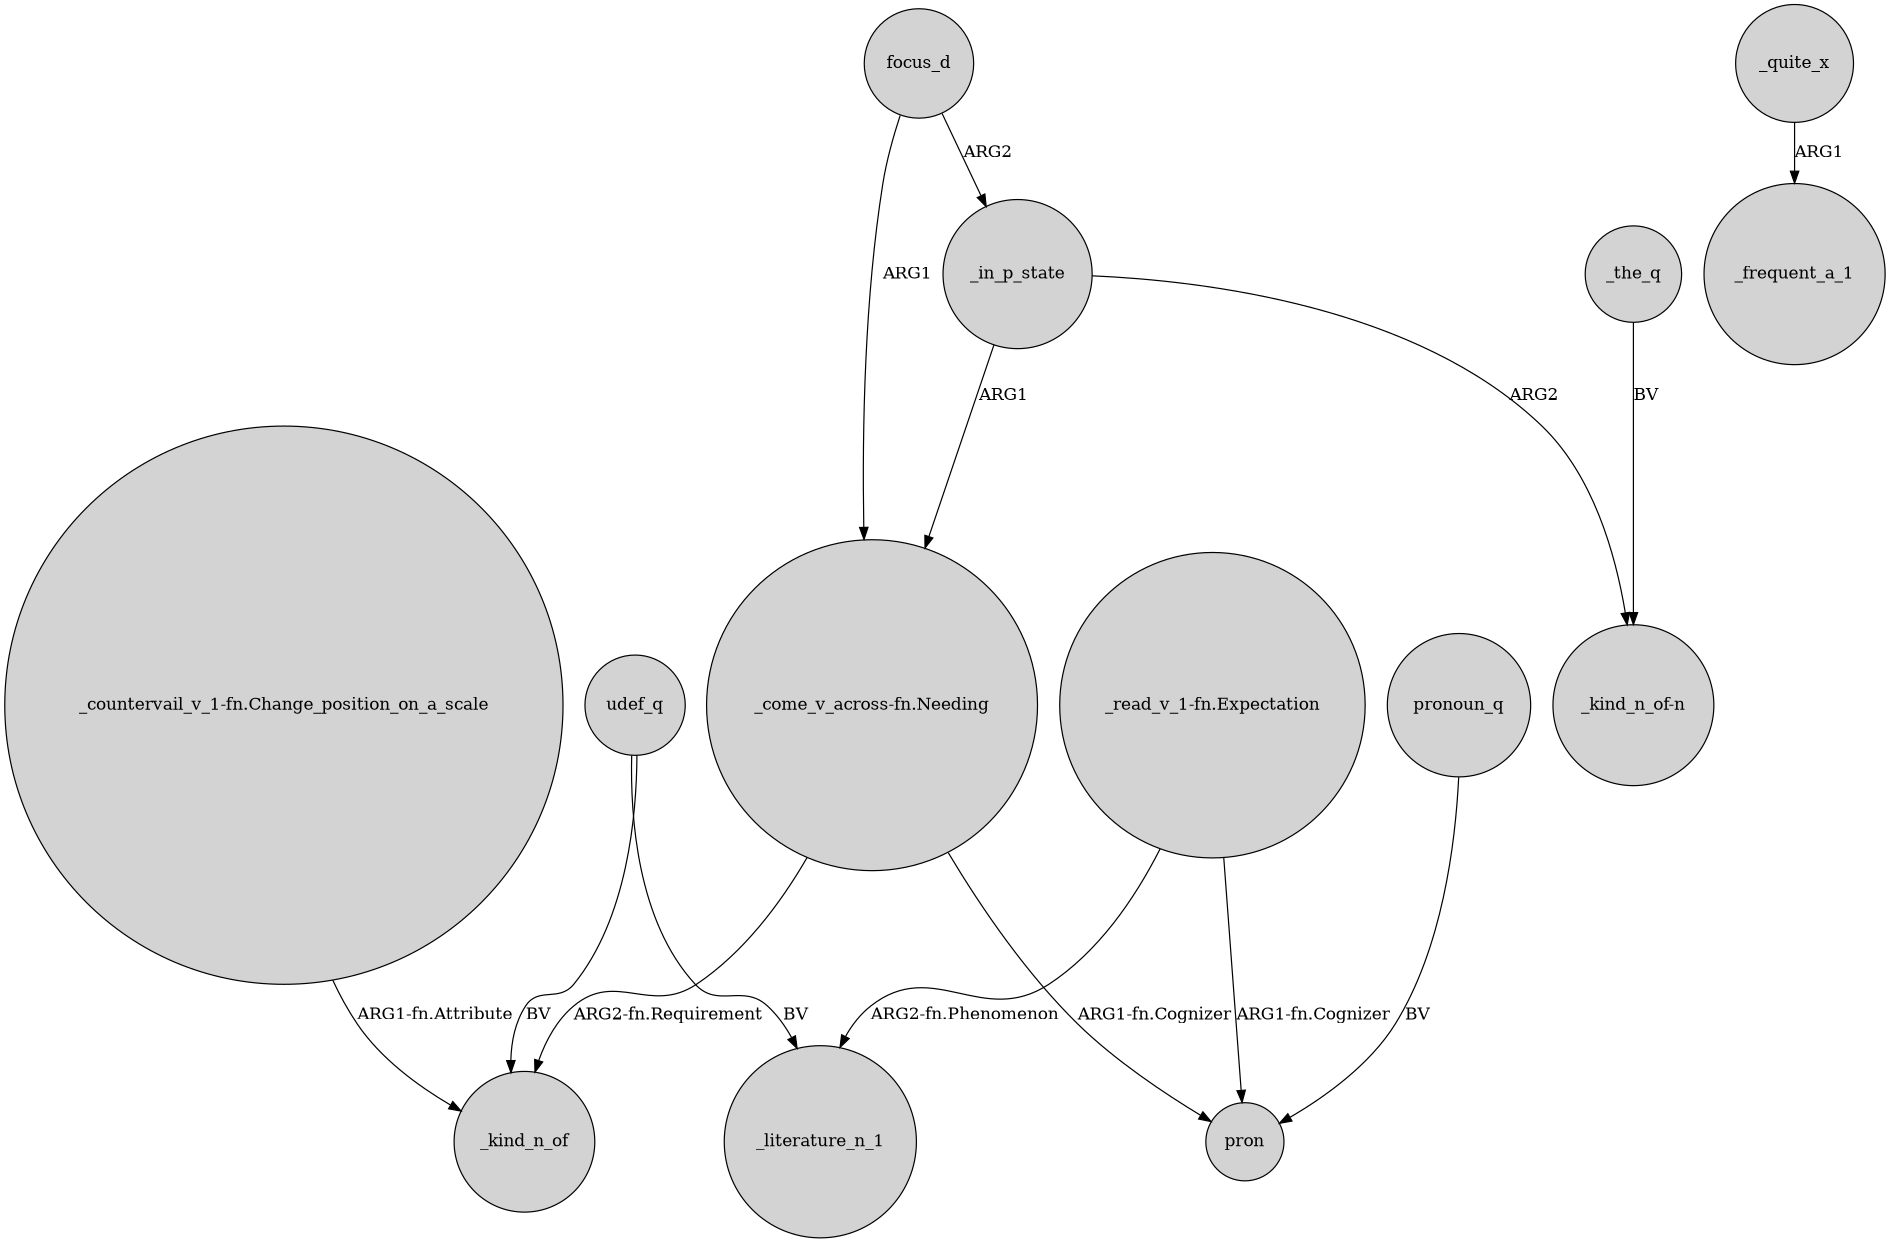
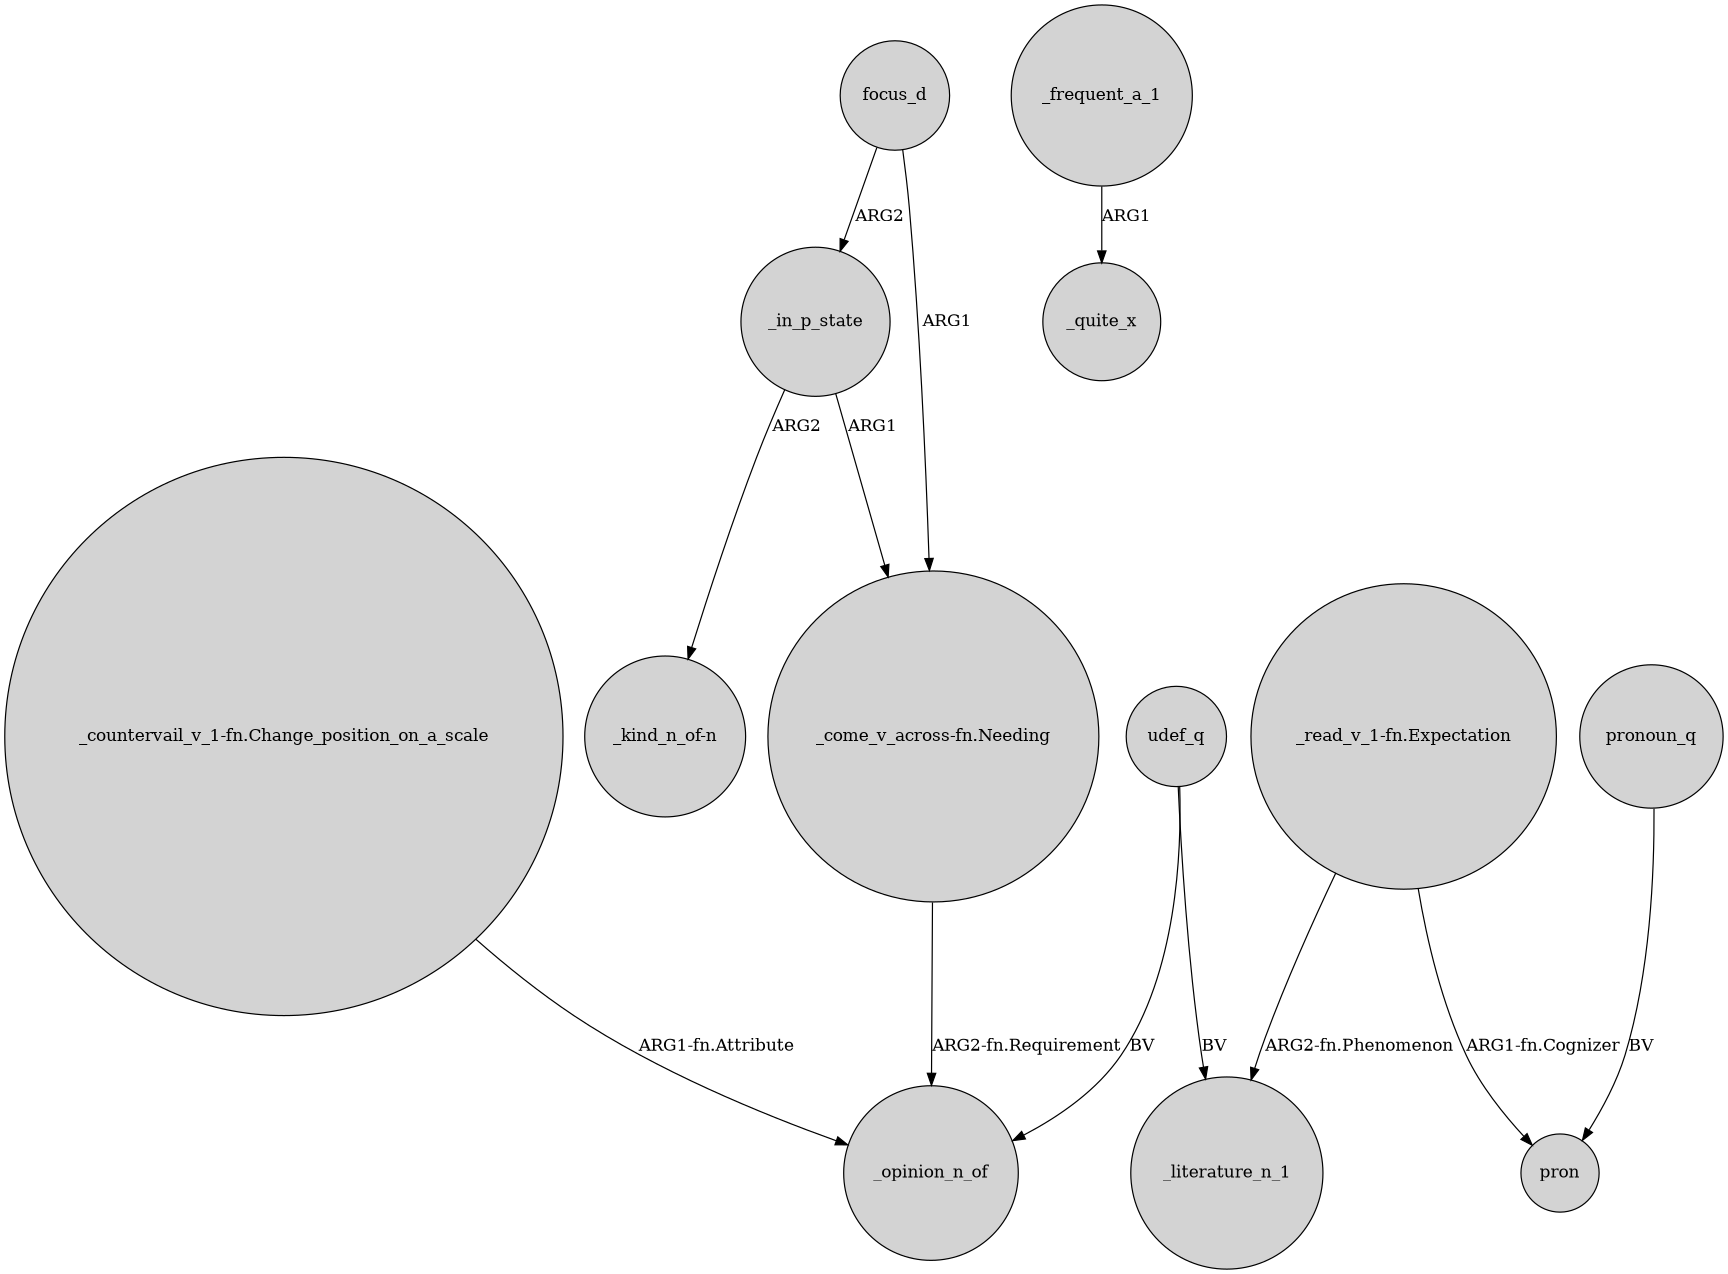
edge "_quite_x" -> "_frequent_a_1": reversed
node "_the_q": removed
edge "_come_v_across-fn.Needing" -> "pron": removed, label "ARG1-fn.Cognizer"
node "_kind_n_of": label "_kind_n_of" -> "_opinion_n_of"
